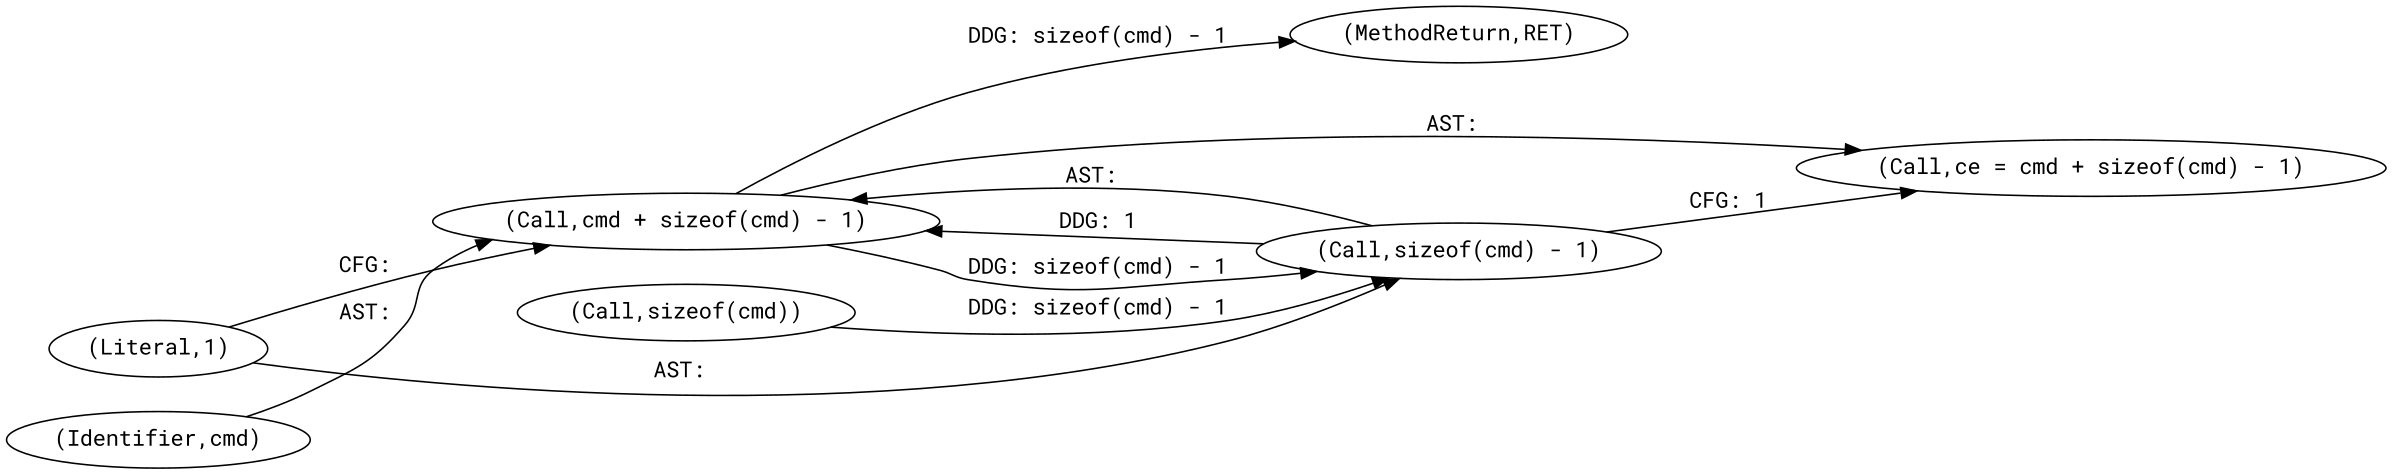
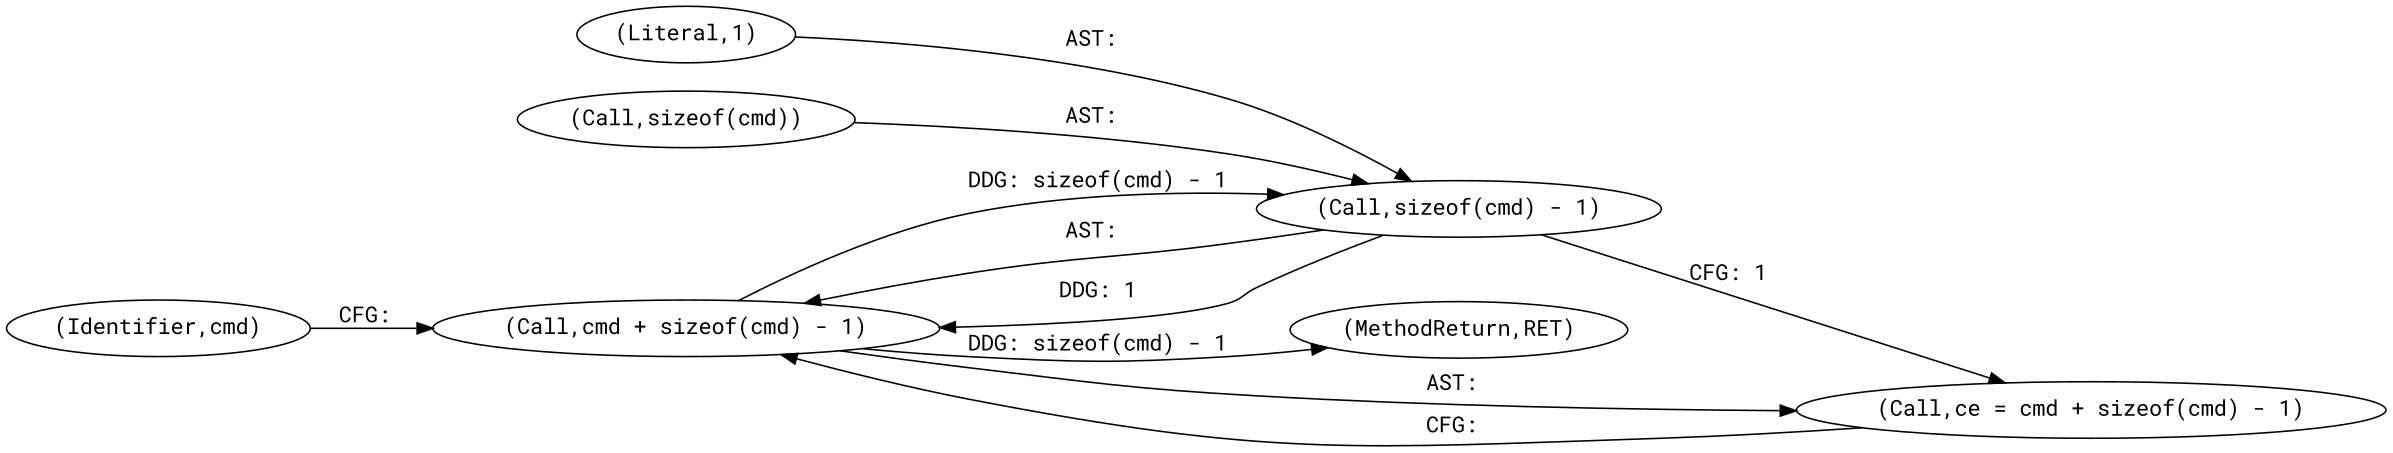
edge "(Literal,1)" -> "(Call,cmd + sizeof(cmd) - 1)": now "(Call,ce = cmd + sizeof(cmd) - 1)" -> "(Call,cmd + sizeof(cmd) - 1)"
edge "(Call,sizeof(cmd))" -> "(Call,sizeof(cmd) - 1)": label "DDG: sizeof(cmd) - 1" -> "AST: "
edge "(Identifier,cmd)" -> "(Call,cmd + sizeof(cmd) - 1)": label "AST: " -> "CFG: "
